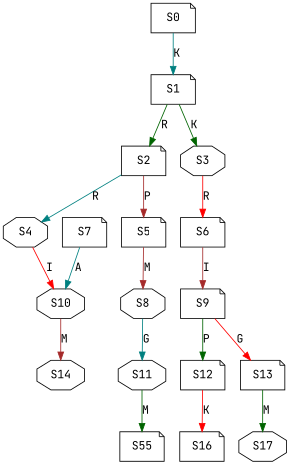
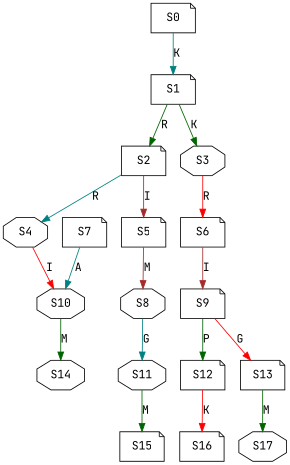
edge "S2" -> "S5": label "P" -> "I"
edge "S10" -> "S14": color brown -> darkgreen
node "S55": label "S55" -> "S15"
